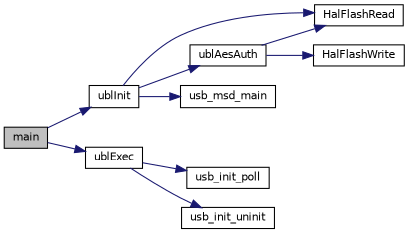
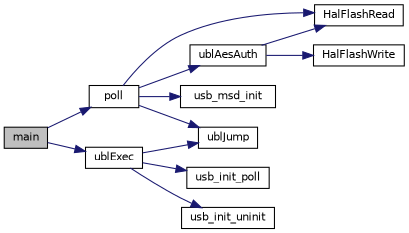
node "ublInit": label "ublInit" -> "poll"
node "usb_msd_main": label "usb_msd_main" -> "usb_msd_init"
node "ublJump": added
